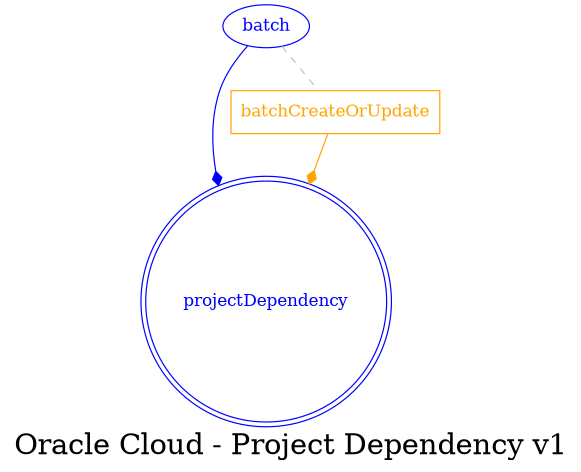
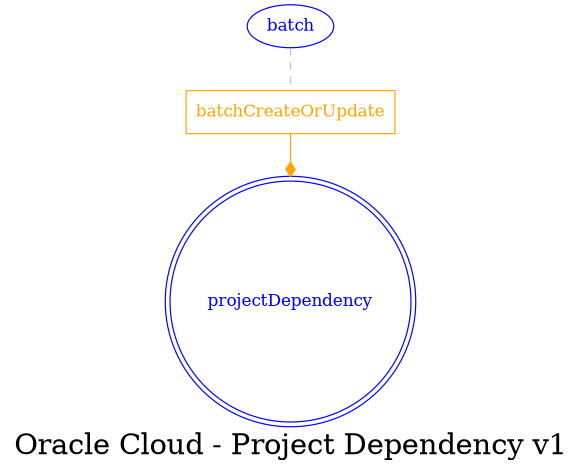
edge "batch" -> "projectDependency": removed
